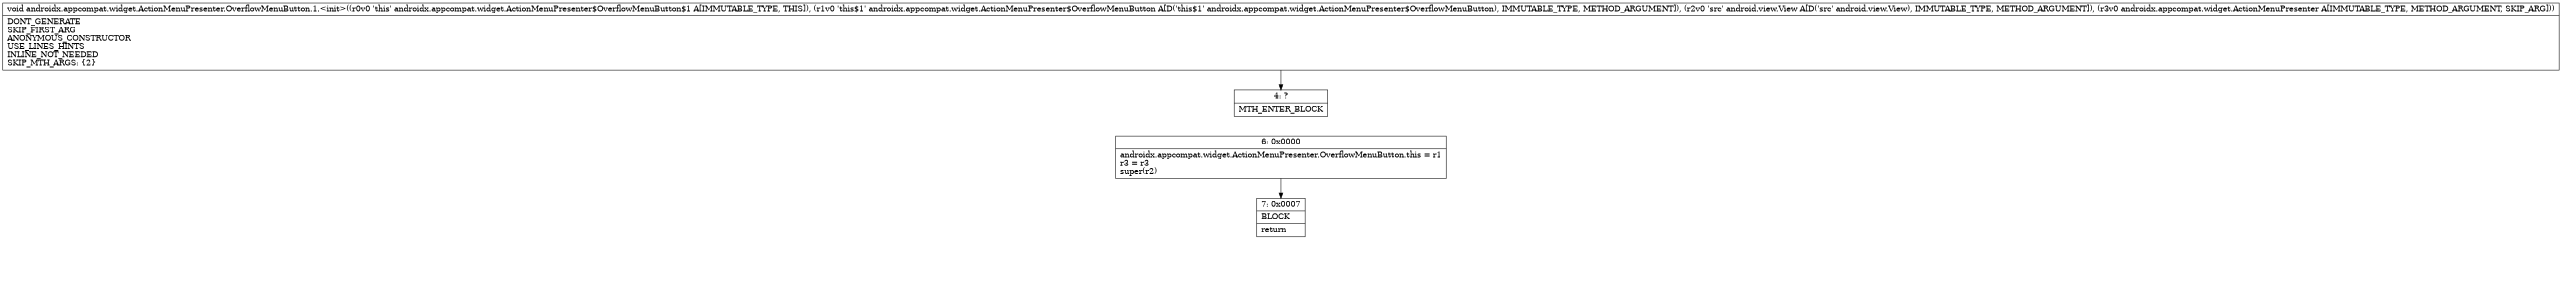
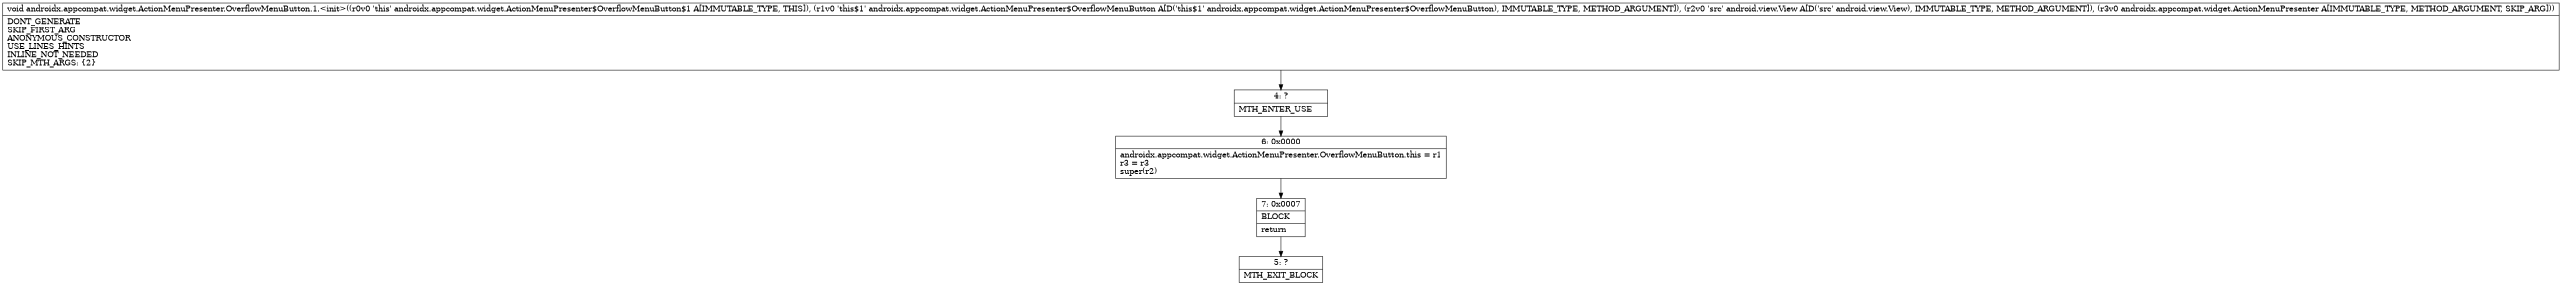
node "4: ?": text "MTH_ENTER_BLOCK" -> "MTH_ENTER_USE"
edge "4: ?" -> "6: 0x0000": added
node "5: ?": added
